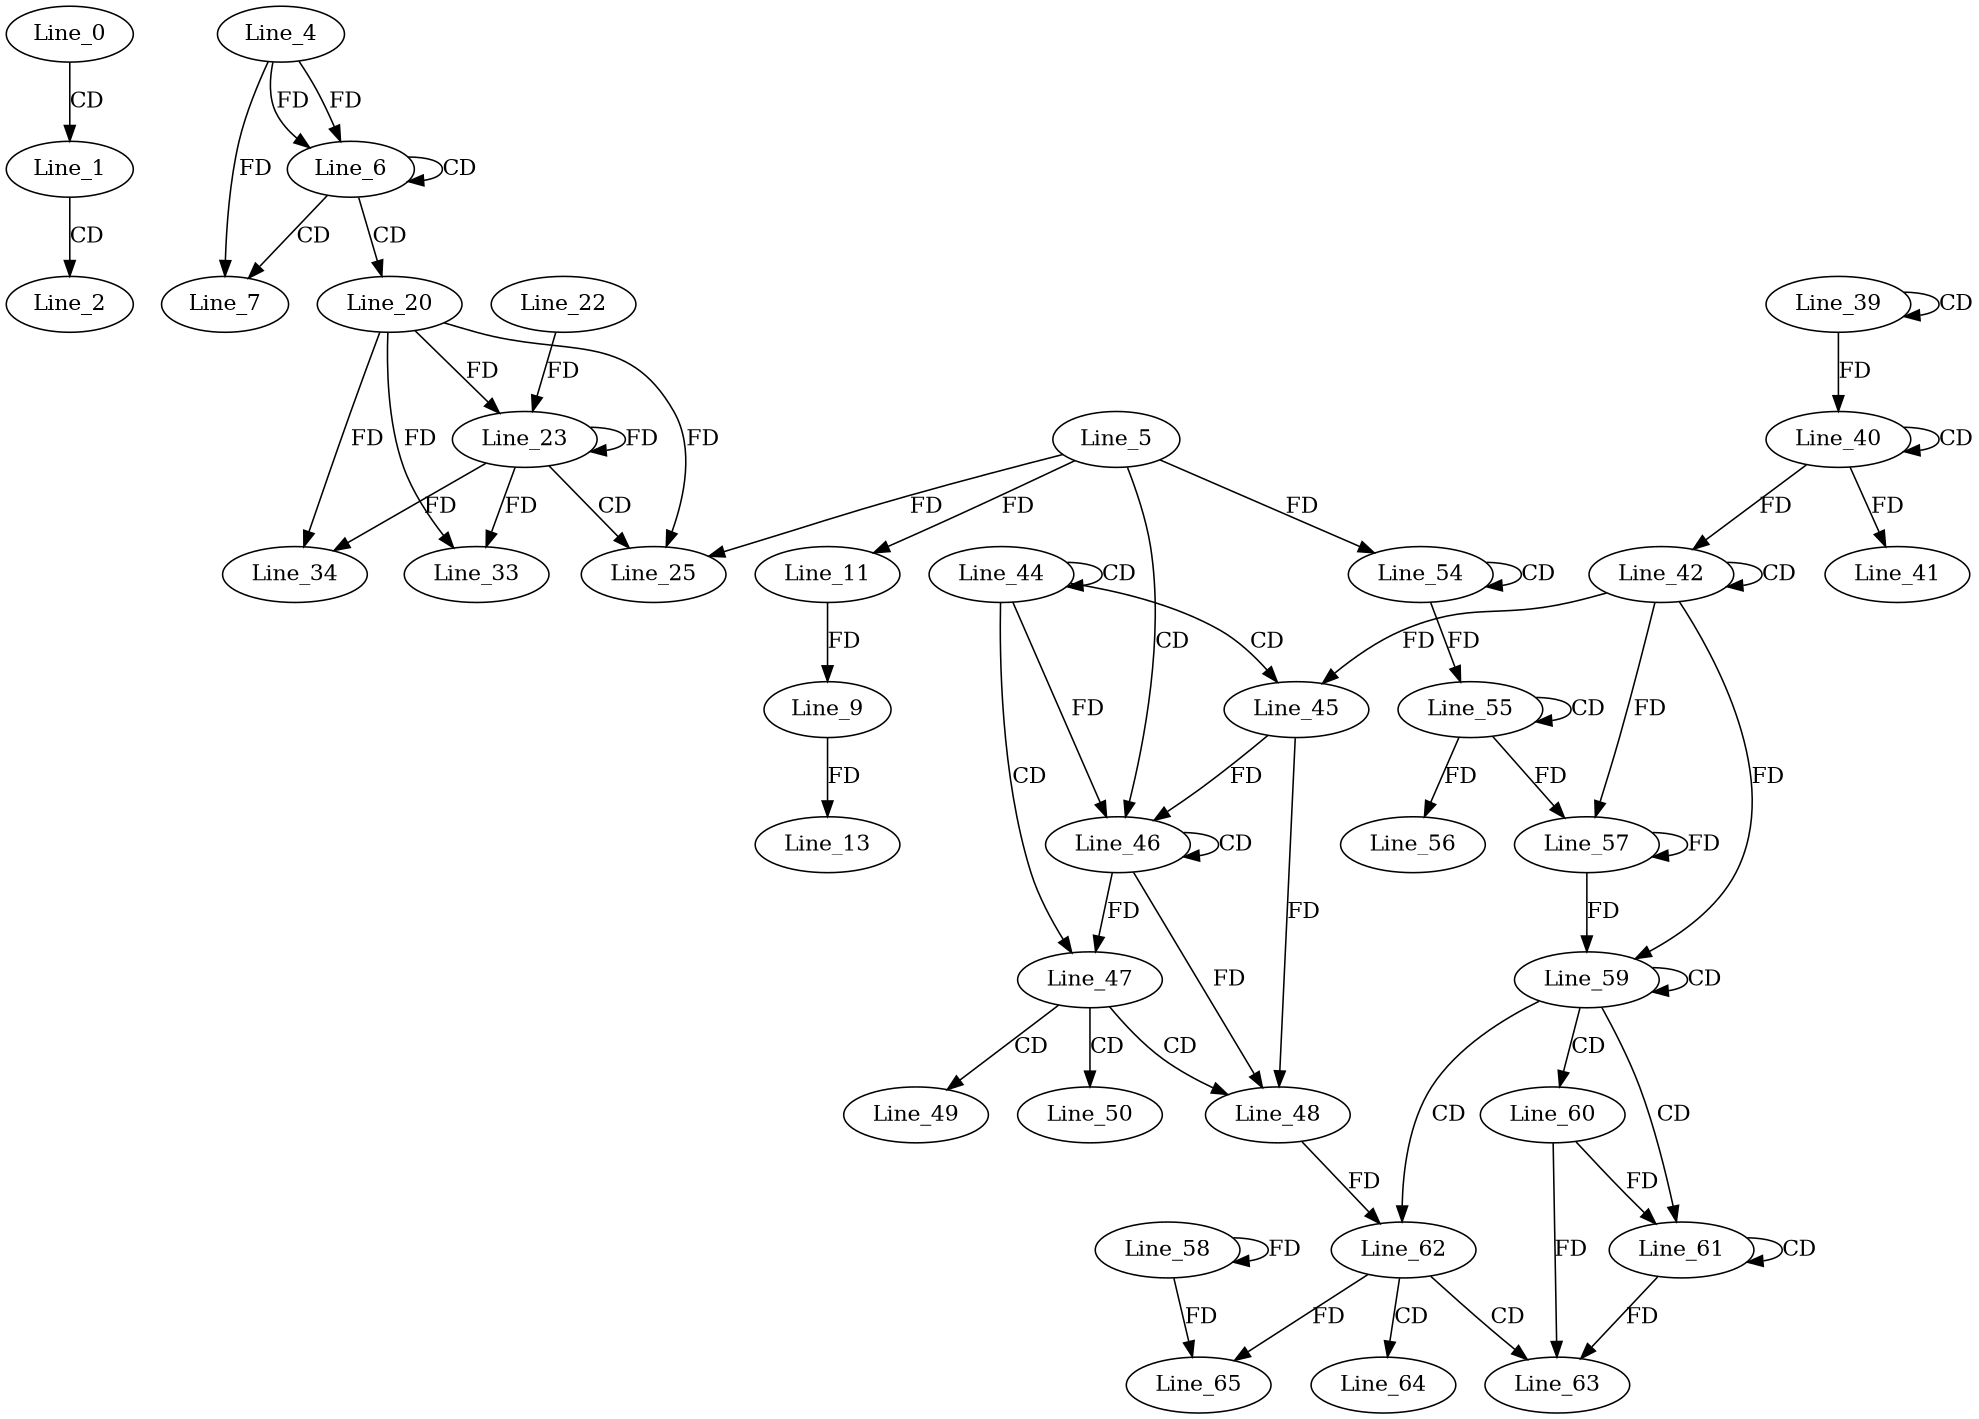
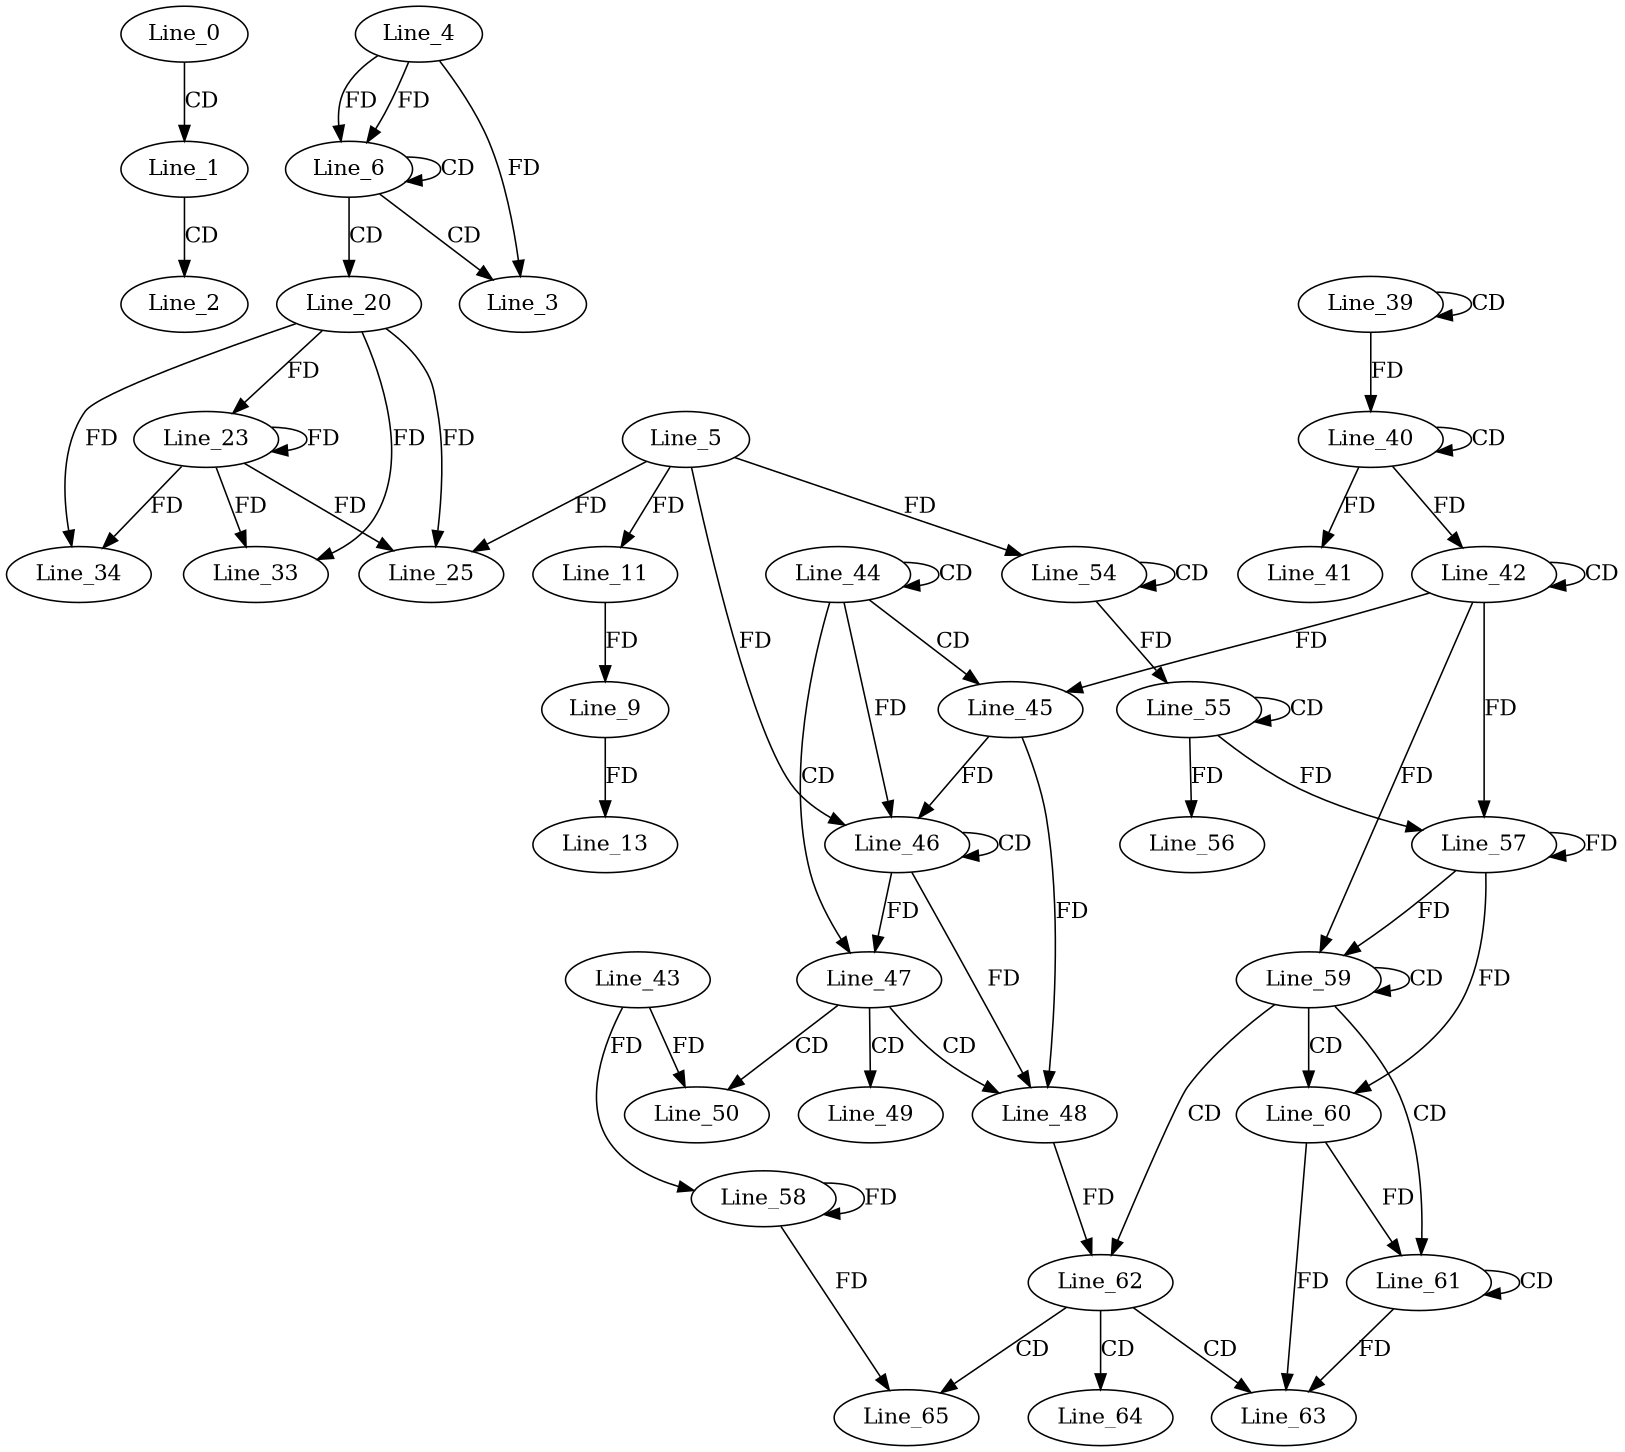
node "Line_7": label "Line_7" -> "Line_3"
node "Line_22": removed
edge "Line_23" -> "Line_25": label "CD" -> "FD"
edge "Line_5" -> "Line_46": label "CD" -> "FD"
node "Line_43": added
edge "Line_57" -> "Line_60": added, label "FD"
edge "Line_62" -> "Line_65": label "FD" -> "CD"
